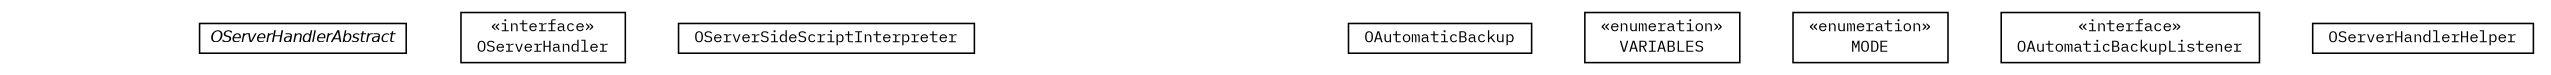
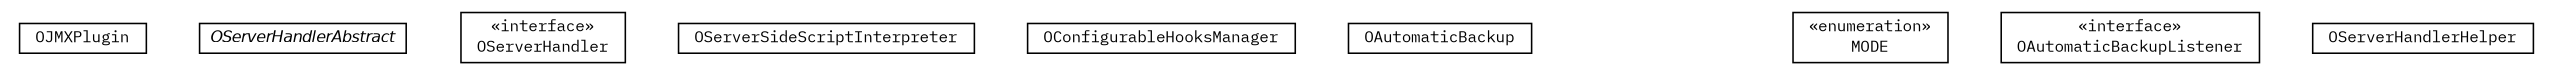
node "OJMXPlugin": added
node "OConfigurableHooksManager": added
node "VARIABLES": removed
